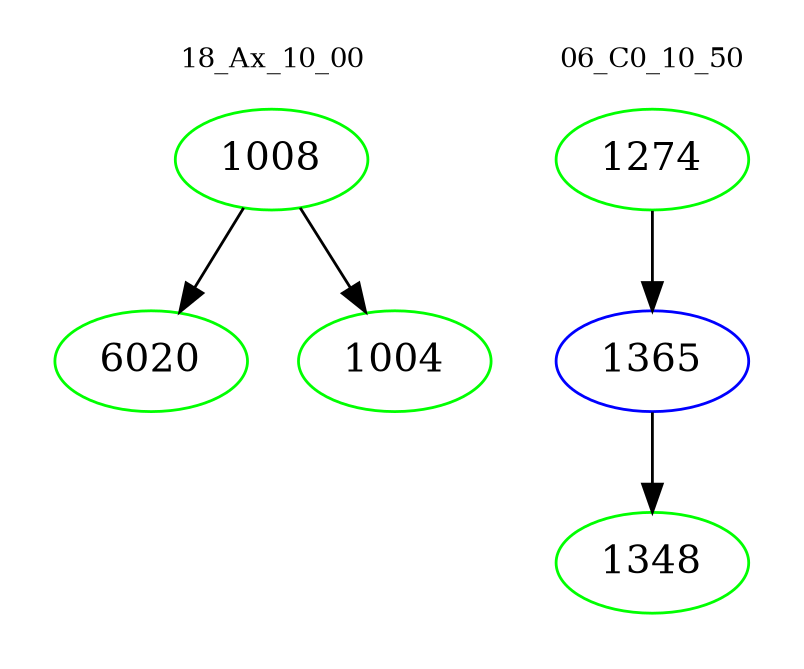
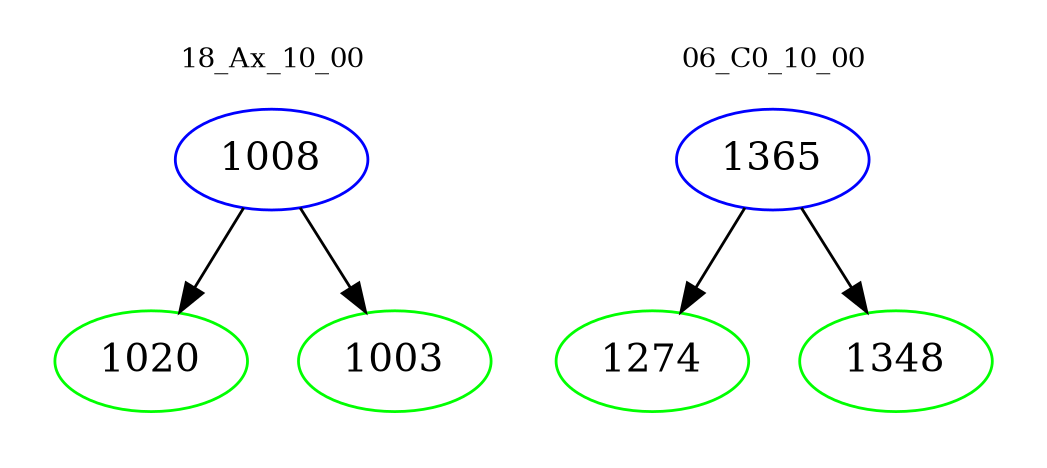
cluster "06_C0_10_50": label "06_C0_10_50" -> "06_C0_10_00"
node "1008": color green -> blue
edge "1274" -> "1365": reversed
node "6020": label "6020" -> "1020"
node "1004": label "1004" -> "1003"
